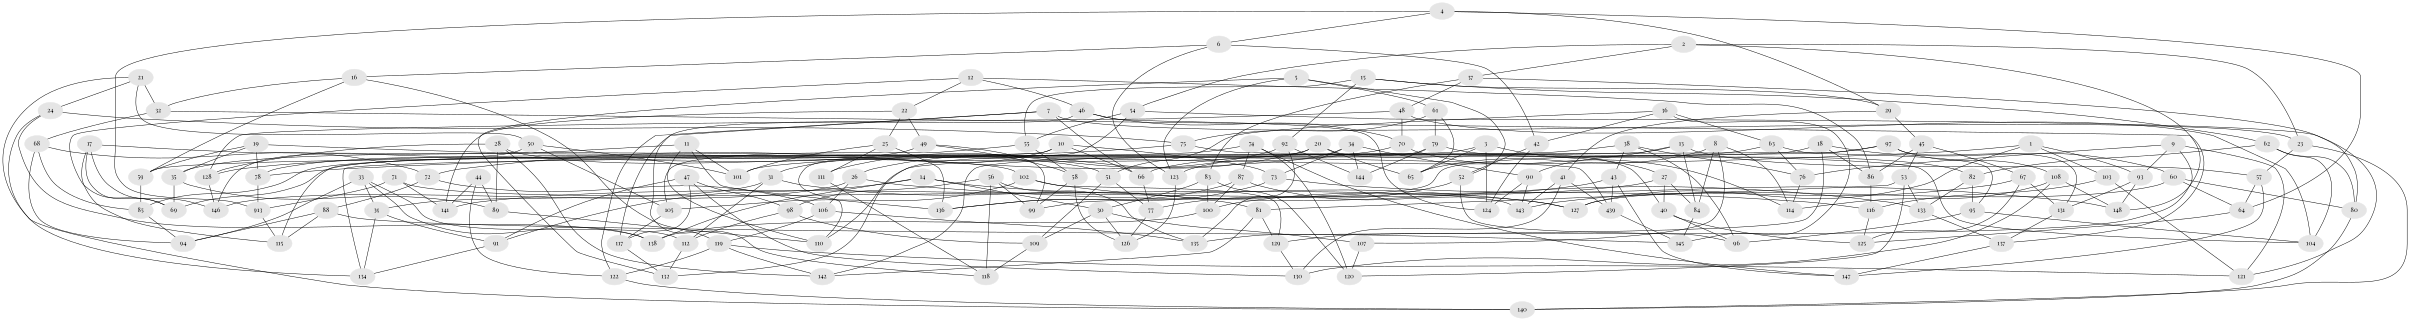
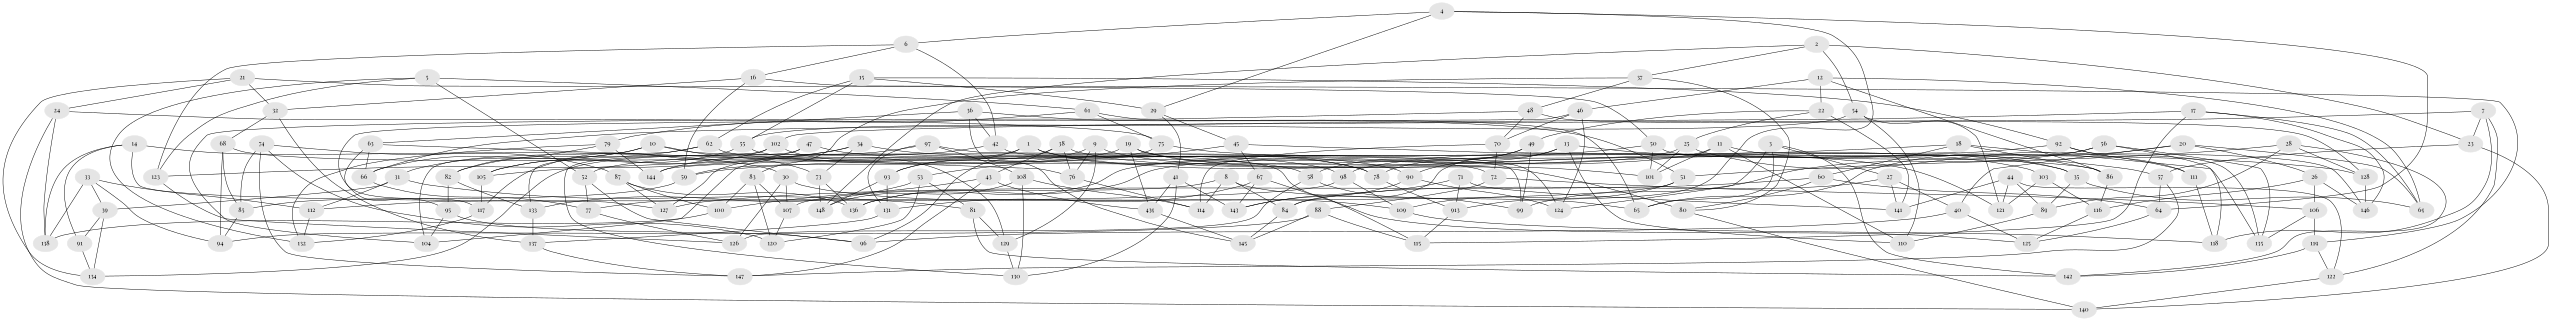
edge "83" -- "30": now "83" -- "107"
edge "47" -- "91": removed
edge "119" -- "121": now "44" -- "121"
